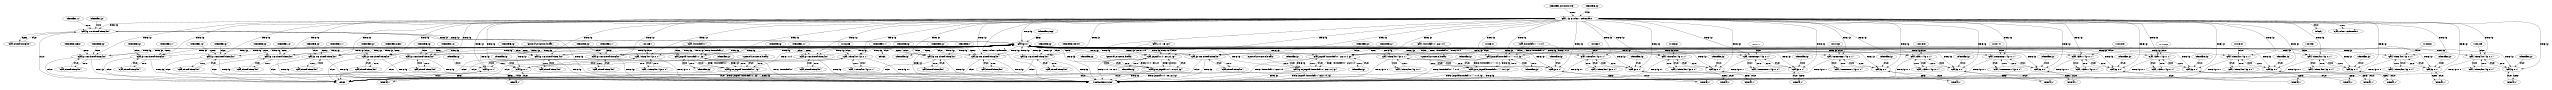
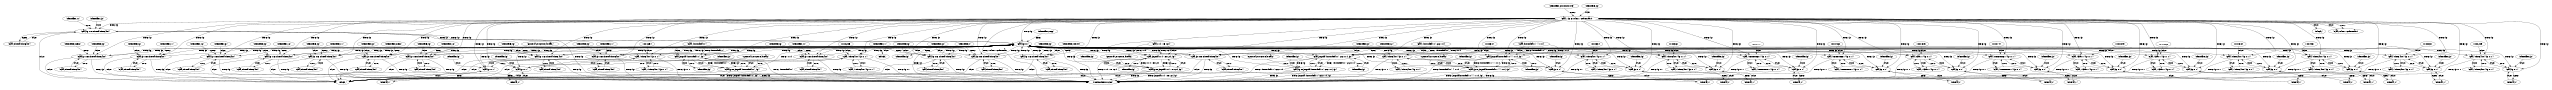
edge "(Call,rules->code_start)" -> "(Call,* ip = rules->code_start)": added, label "AST:"
edge "(Call,ip = jmp_if(is_undef(r1) || !r1.i, ip))" -> "(Call,ip++)": added, label "DDG: ip"
edge "(Call,ip = jmp_if(r1.i <= r2.i, ip))" -> "(Call,jmp_if(r1.i <= r2.i, ip))": label "AST: " -> "CFG: "
